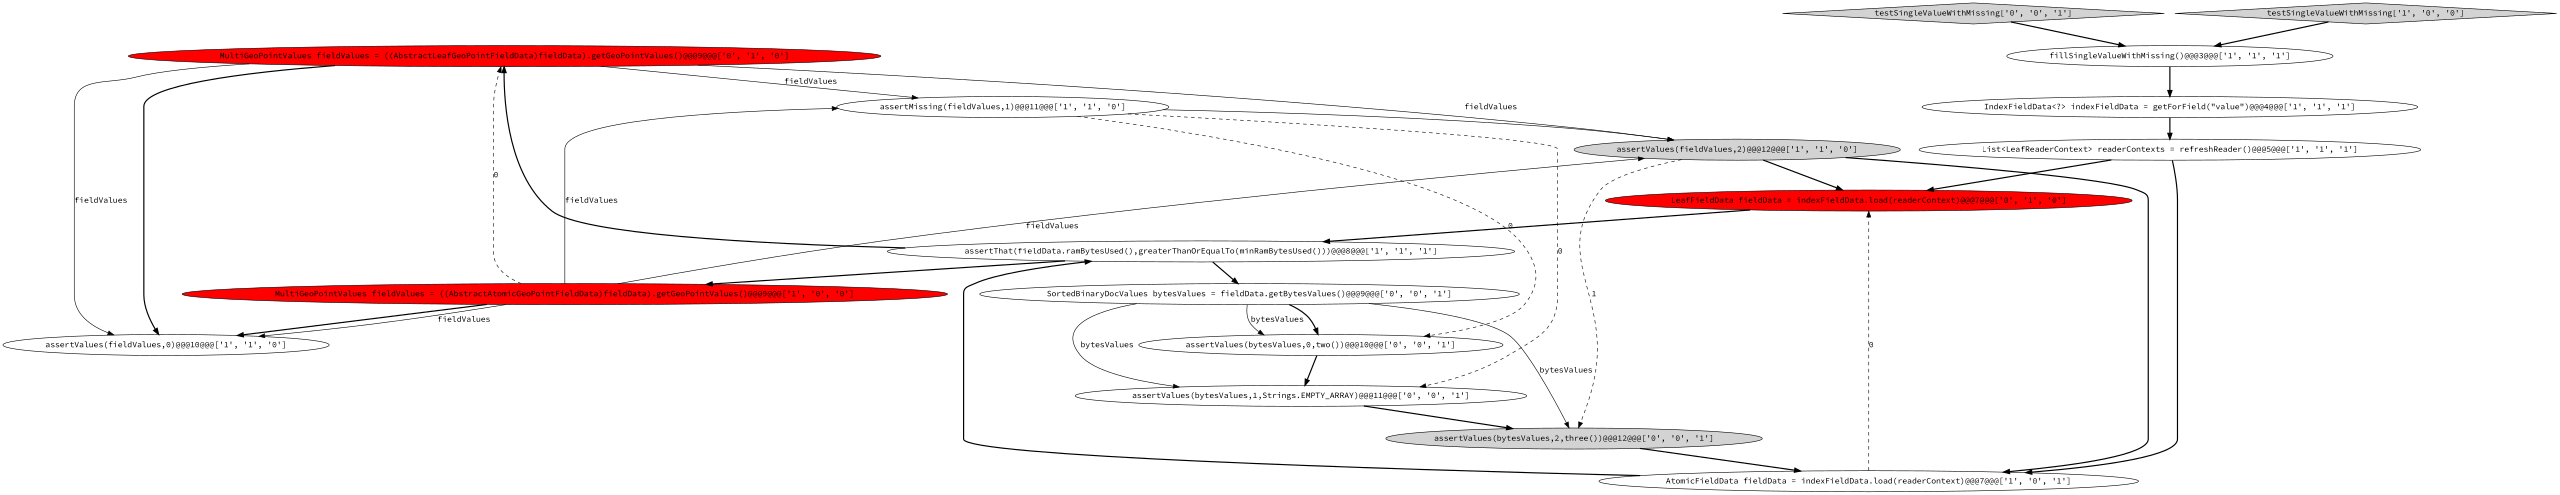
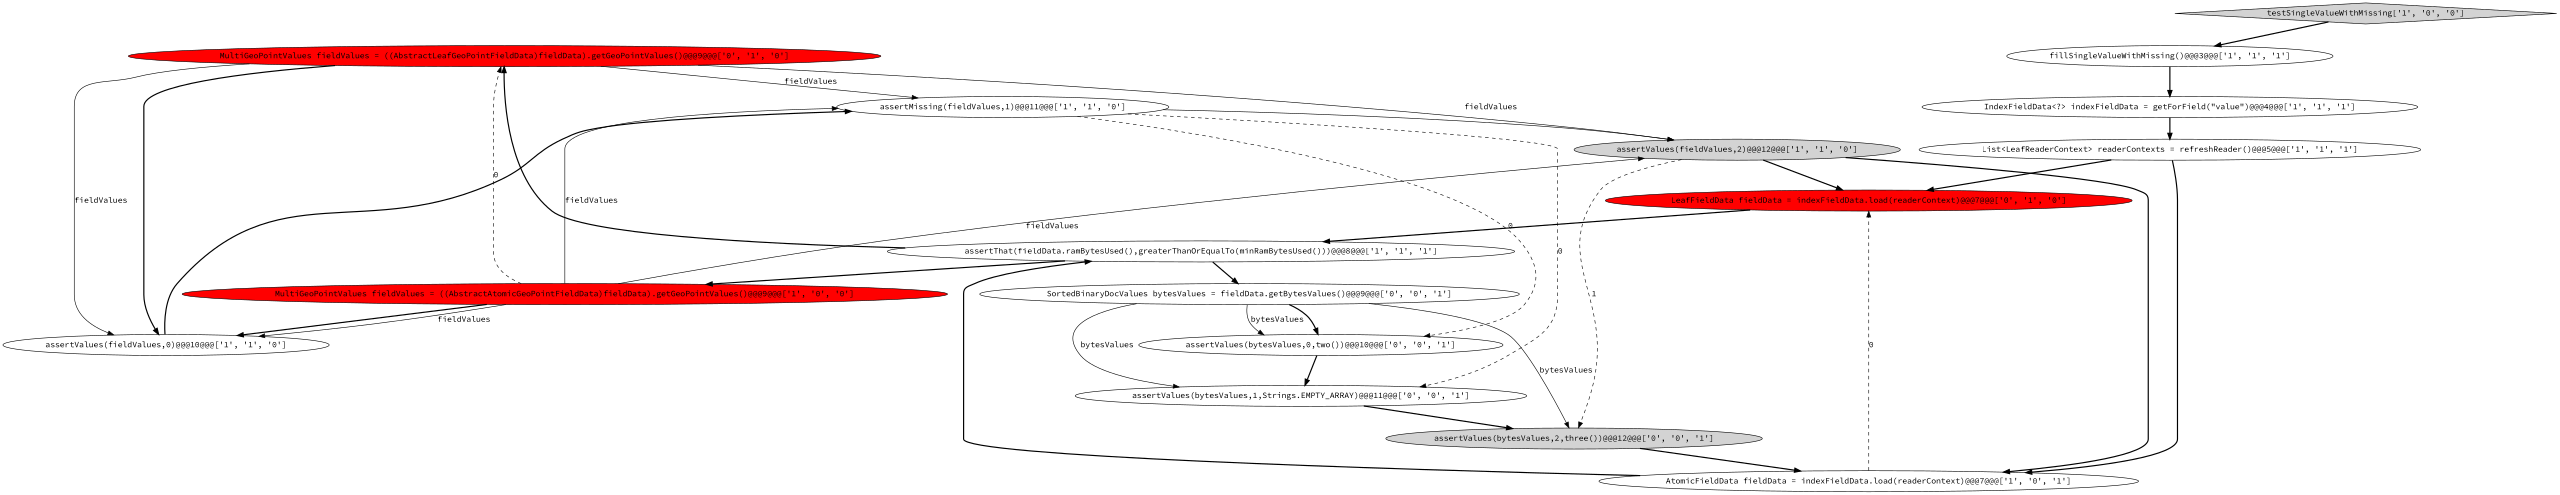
node "testSingleValueWithMissing['0', '0', '1']": removed
edge "assertValues(fieldValues,0)@@@10@@@['1', '1', '0']" -> "assertMissing(fieldValues,1)@@@11@@@['1', '1', '0']": added
